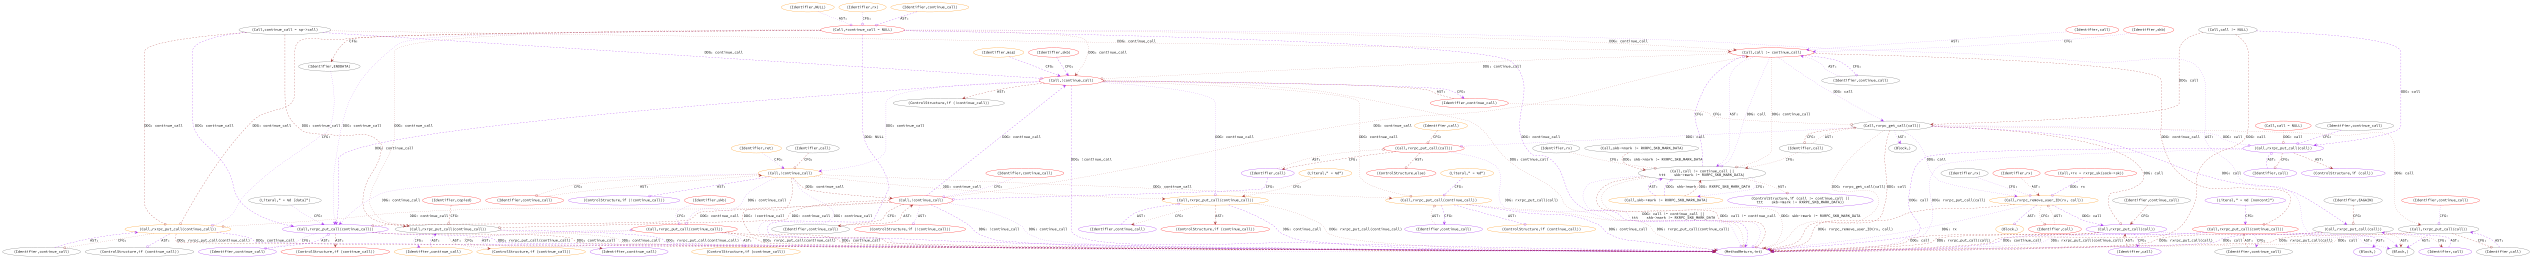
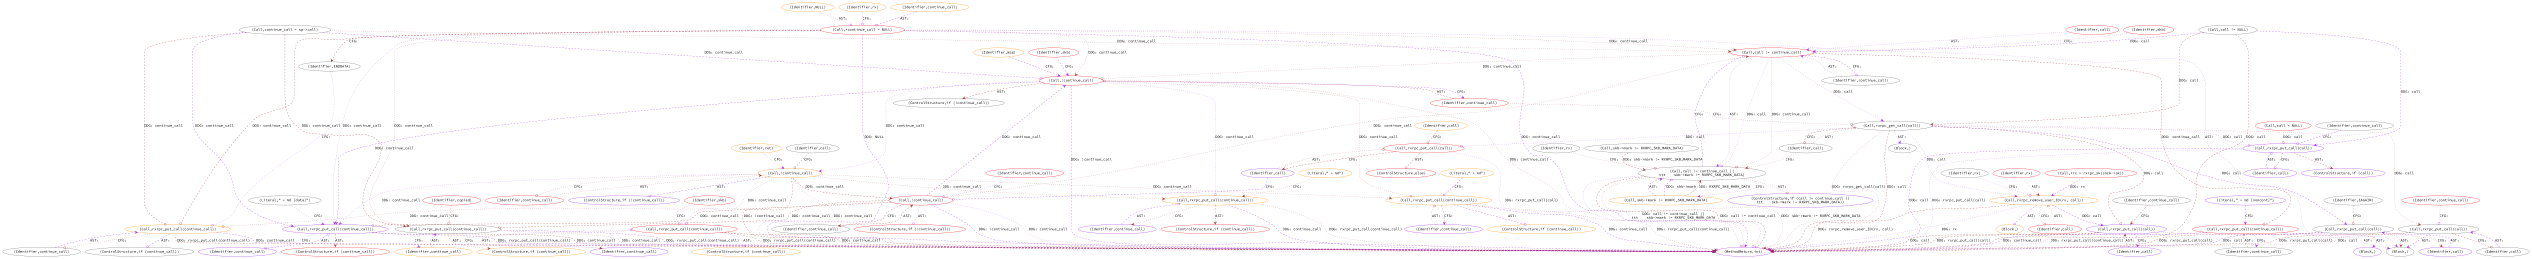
edge "(Call,call != NULL)" -> "(Call,call != continue_call)": added, label "DDG: call"
edge "(Call,*rx = rxrpc_sk(sock->sk))" -> "(Call,rxrpc_remove_user_ID(rx, call))": arrowhead odot -> vee
